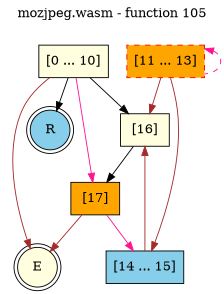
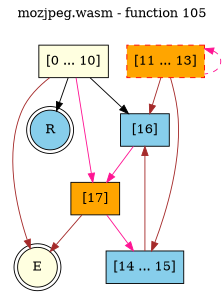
node "[16]": fillcolor lightyellow -> skyblue
edge "[16]" -> "[17]": color black -> deeppink
